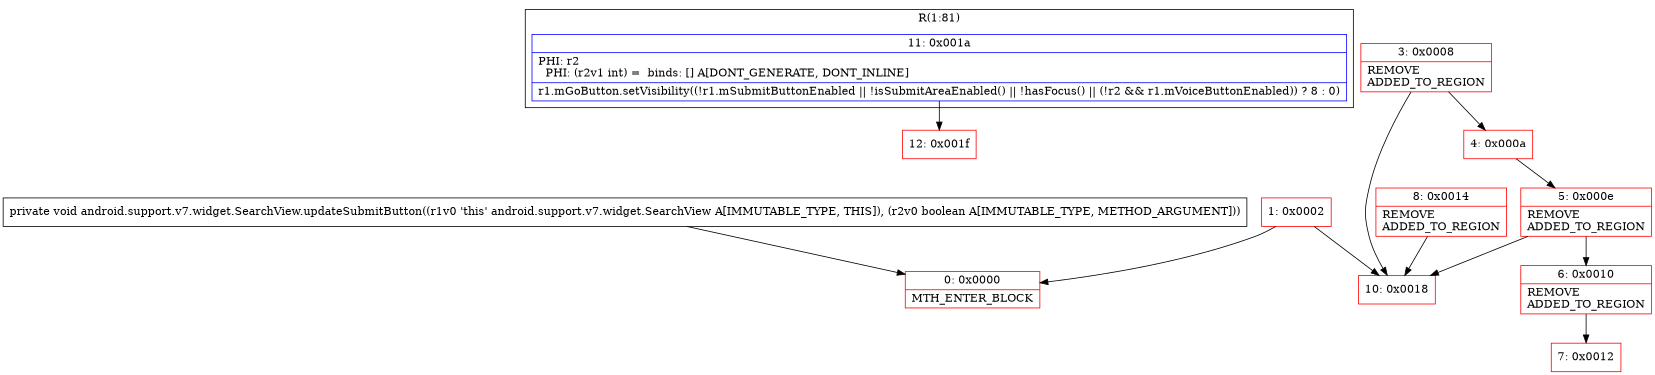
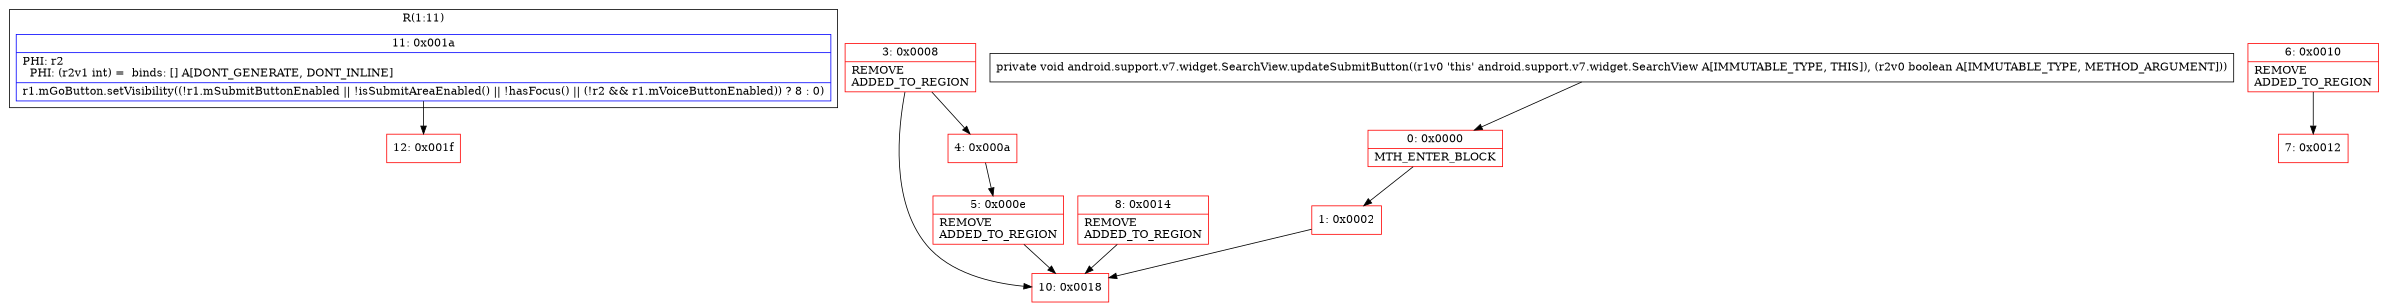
cluster "R(1:81)": label "R(1:81)" -> "R(1:11)"
edge "5: 0x000e" -> "6: 0x0010": removed
edge "1: 0x0002" -> "0: 0x0000": reversed
